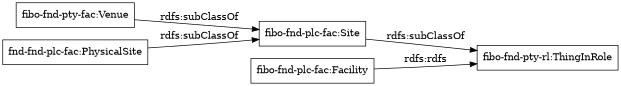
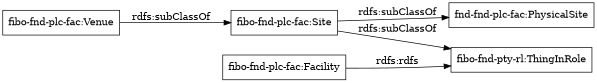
node "fibo-fnd-pty-fac:Venue": label "fibo-fnd-pty-fac:Venue" -> "fibo-fnd-plc-fac:Venue"
edge "fnd-fnd-plc-fac:PhysicalSite" -> "fibo-fnd-plc-fac:Site": reversed
